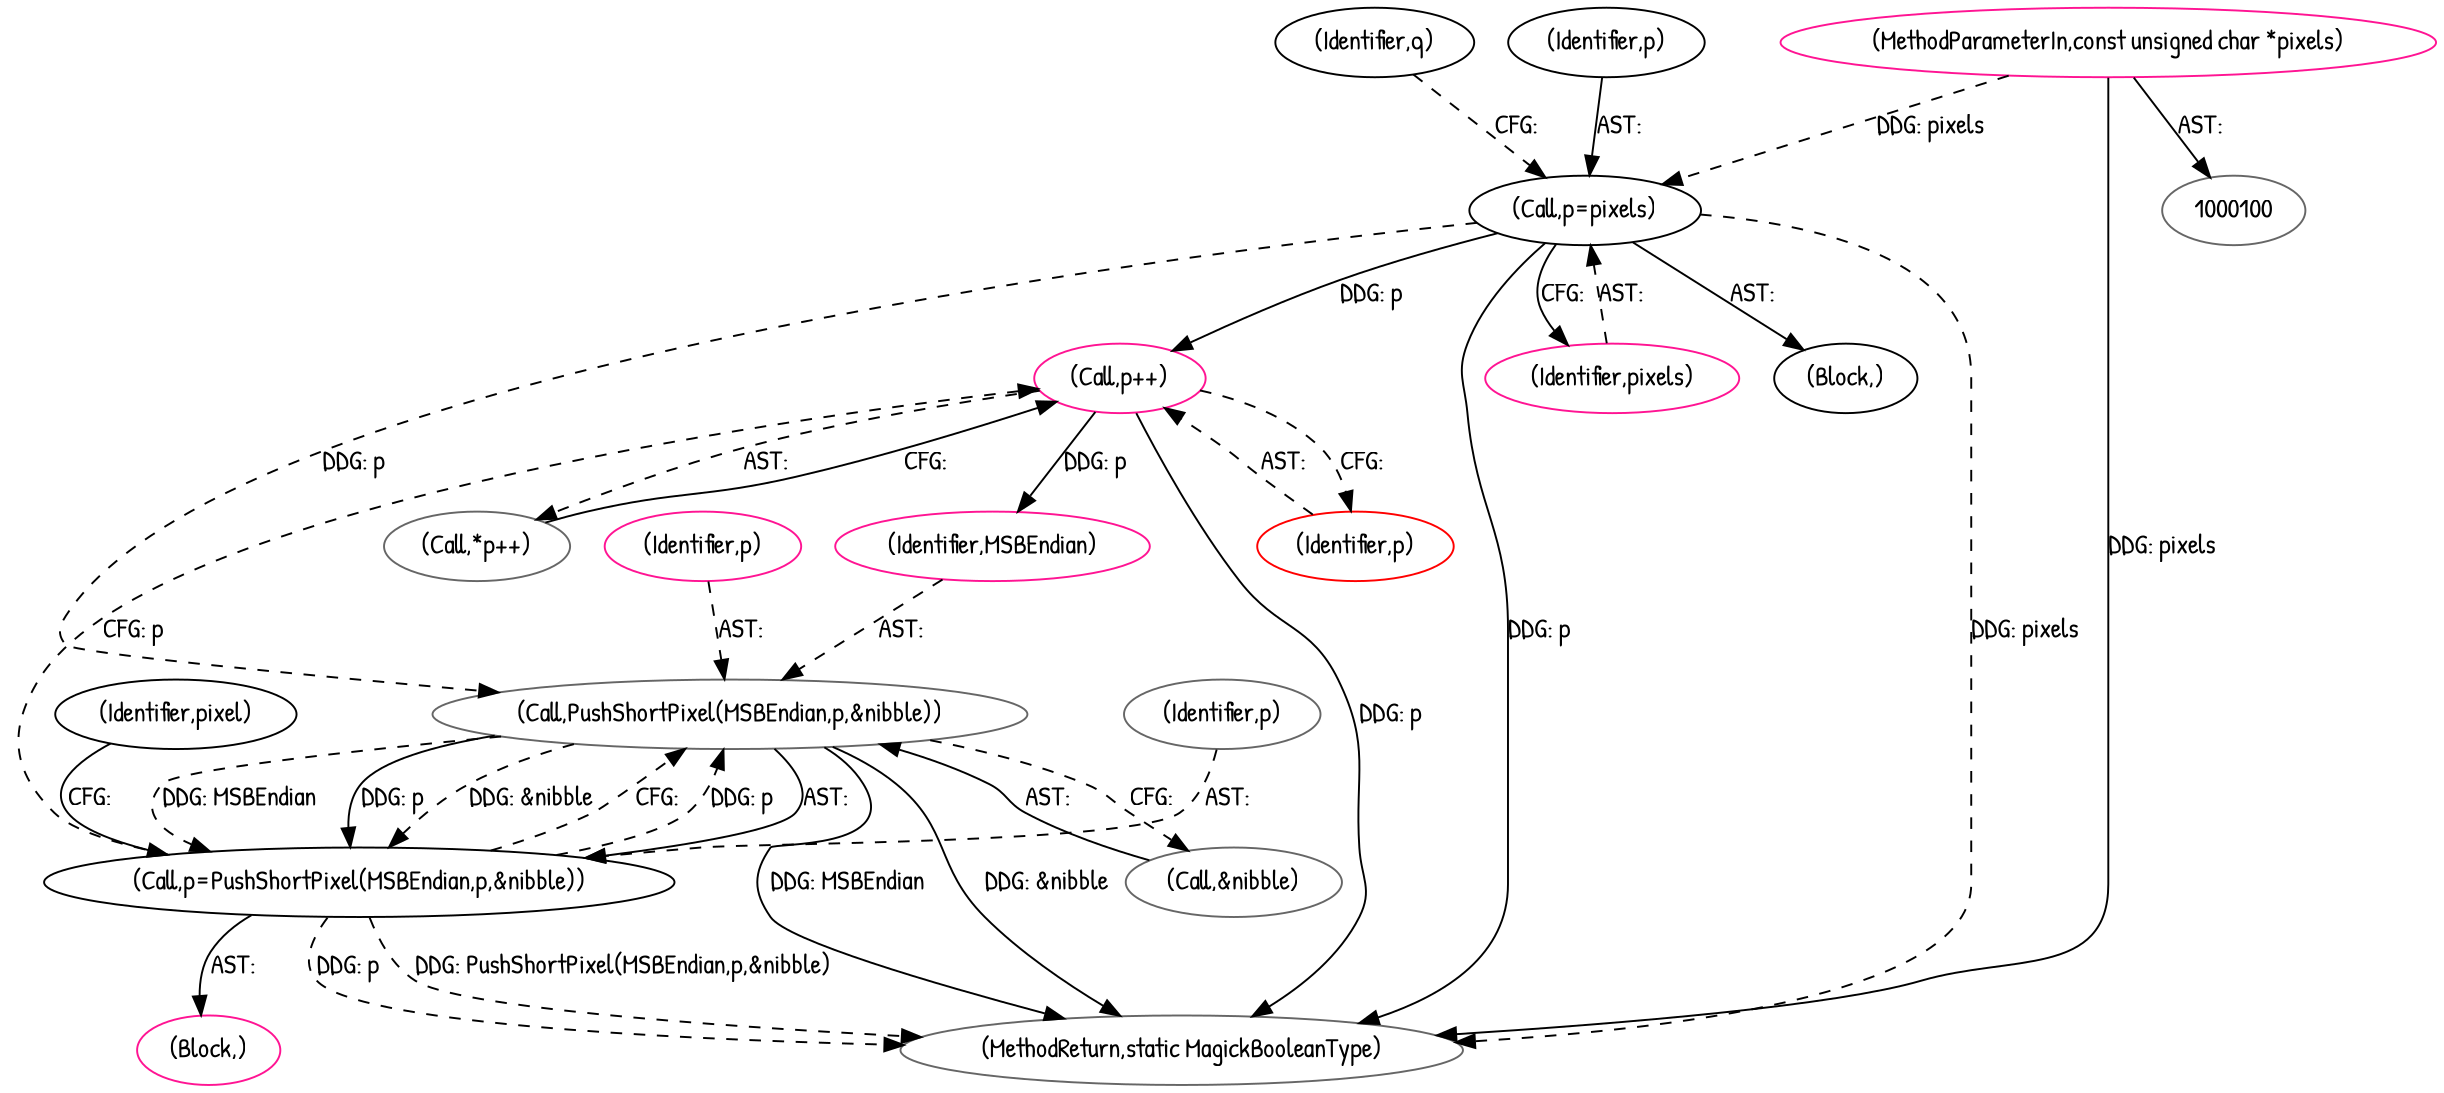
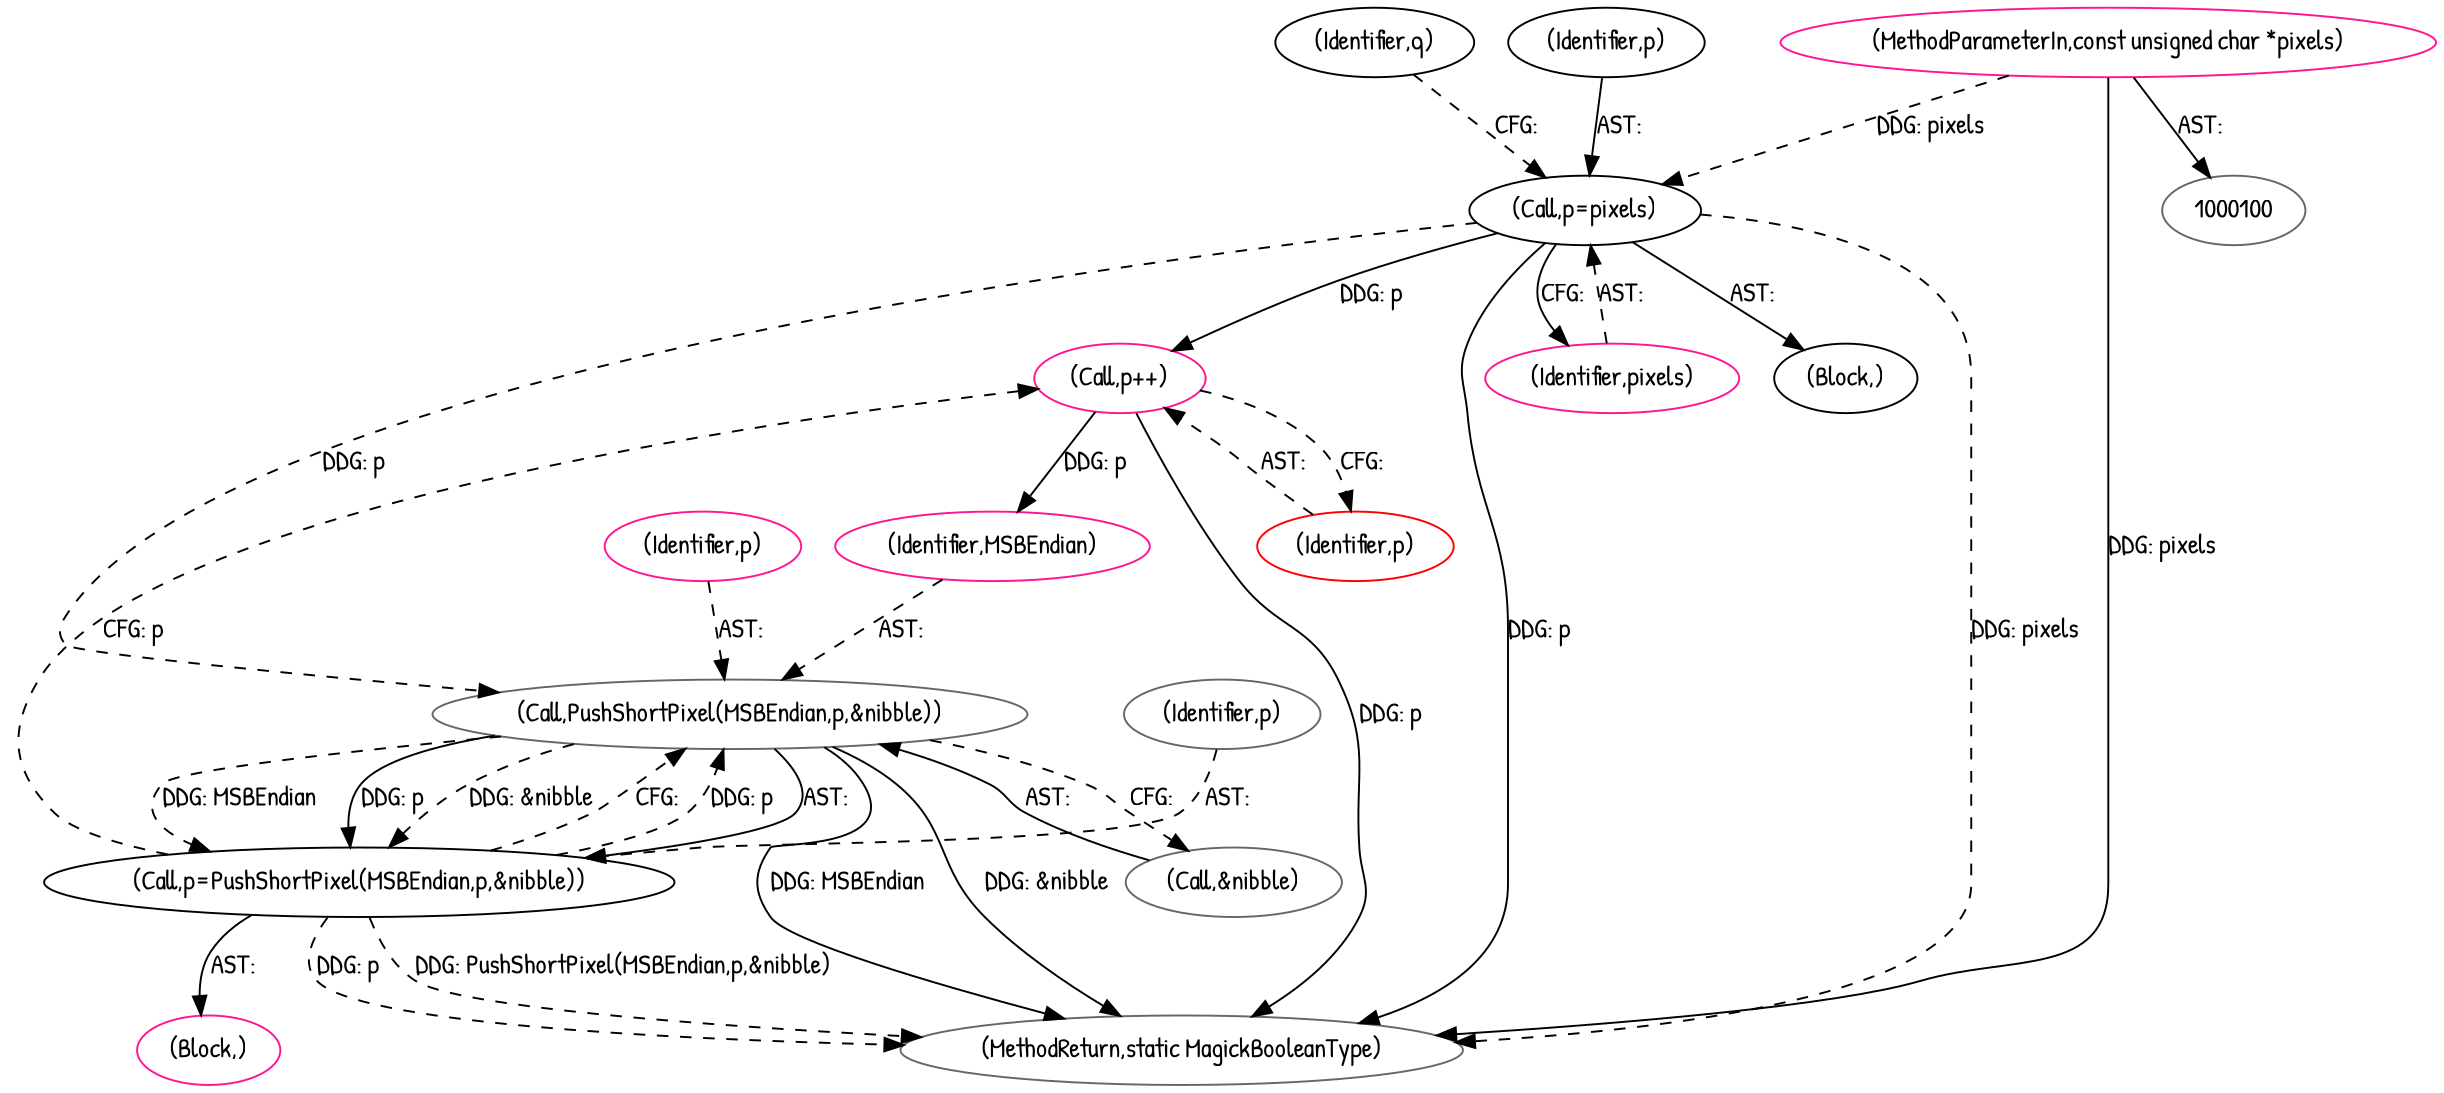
node "(Call,*p++)": removed
node "(Identifier,pixel)": removed
